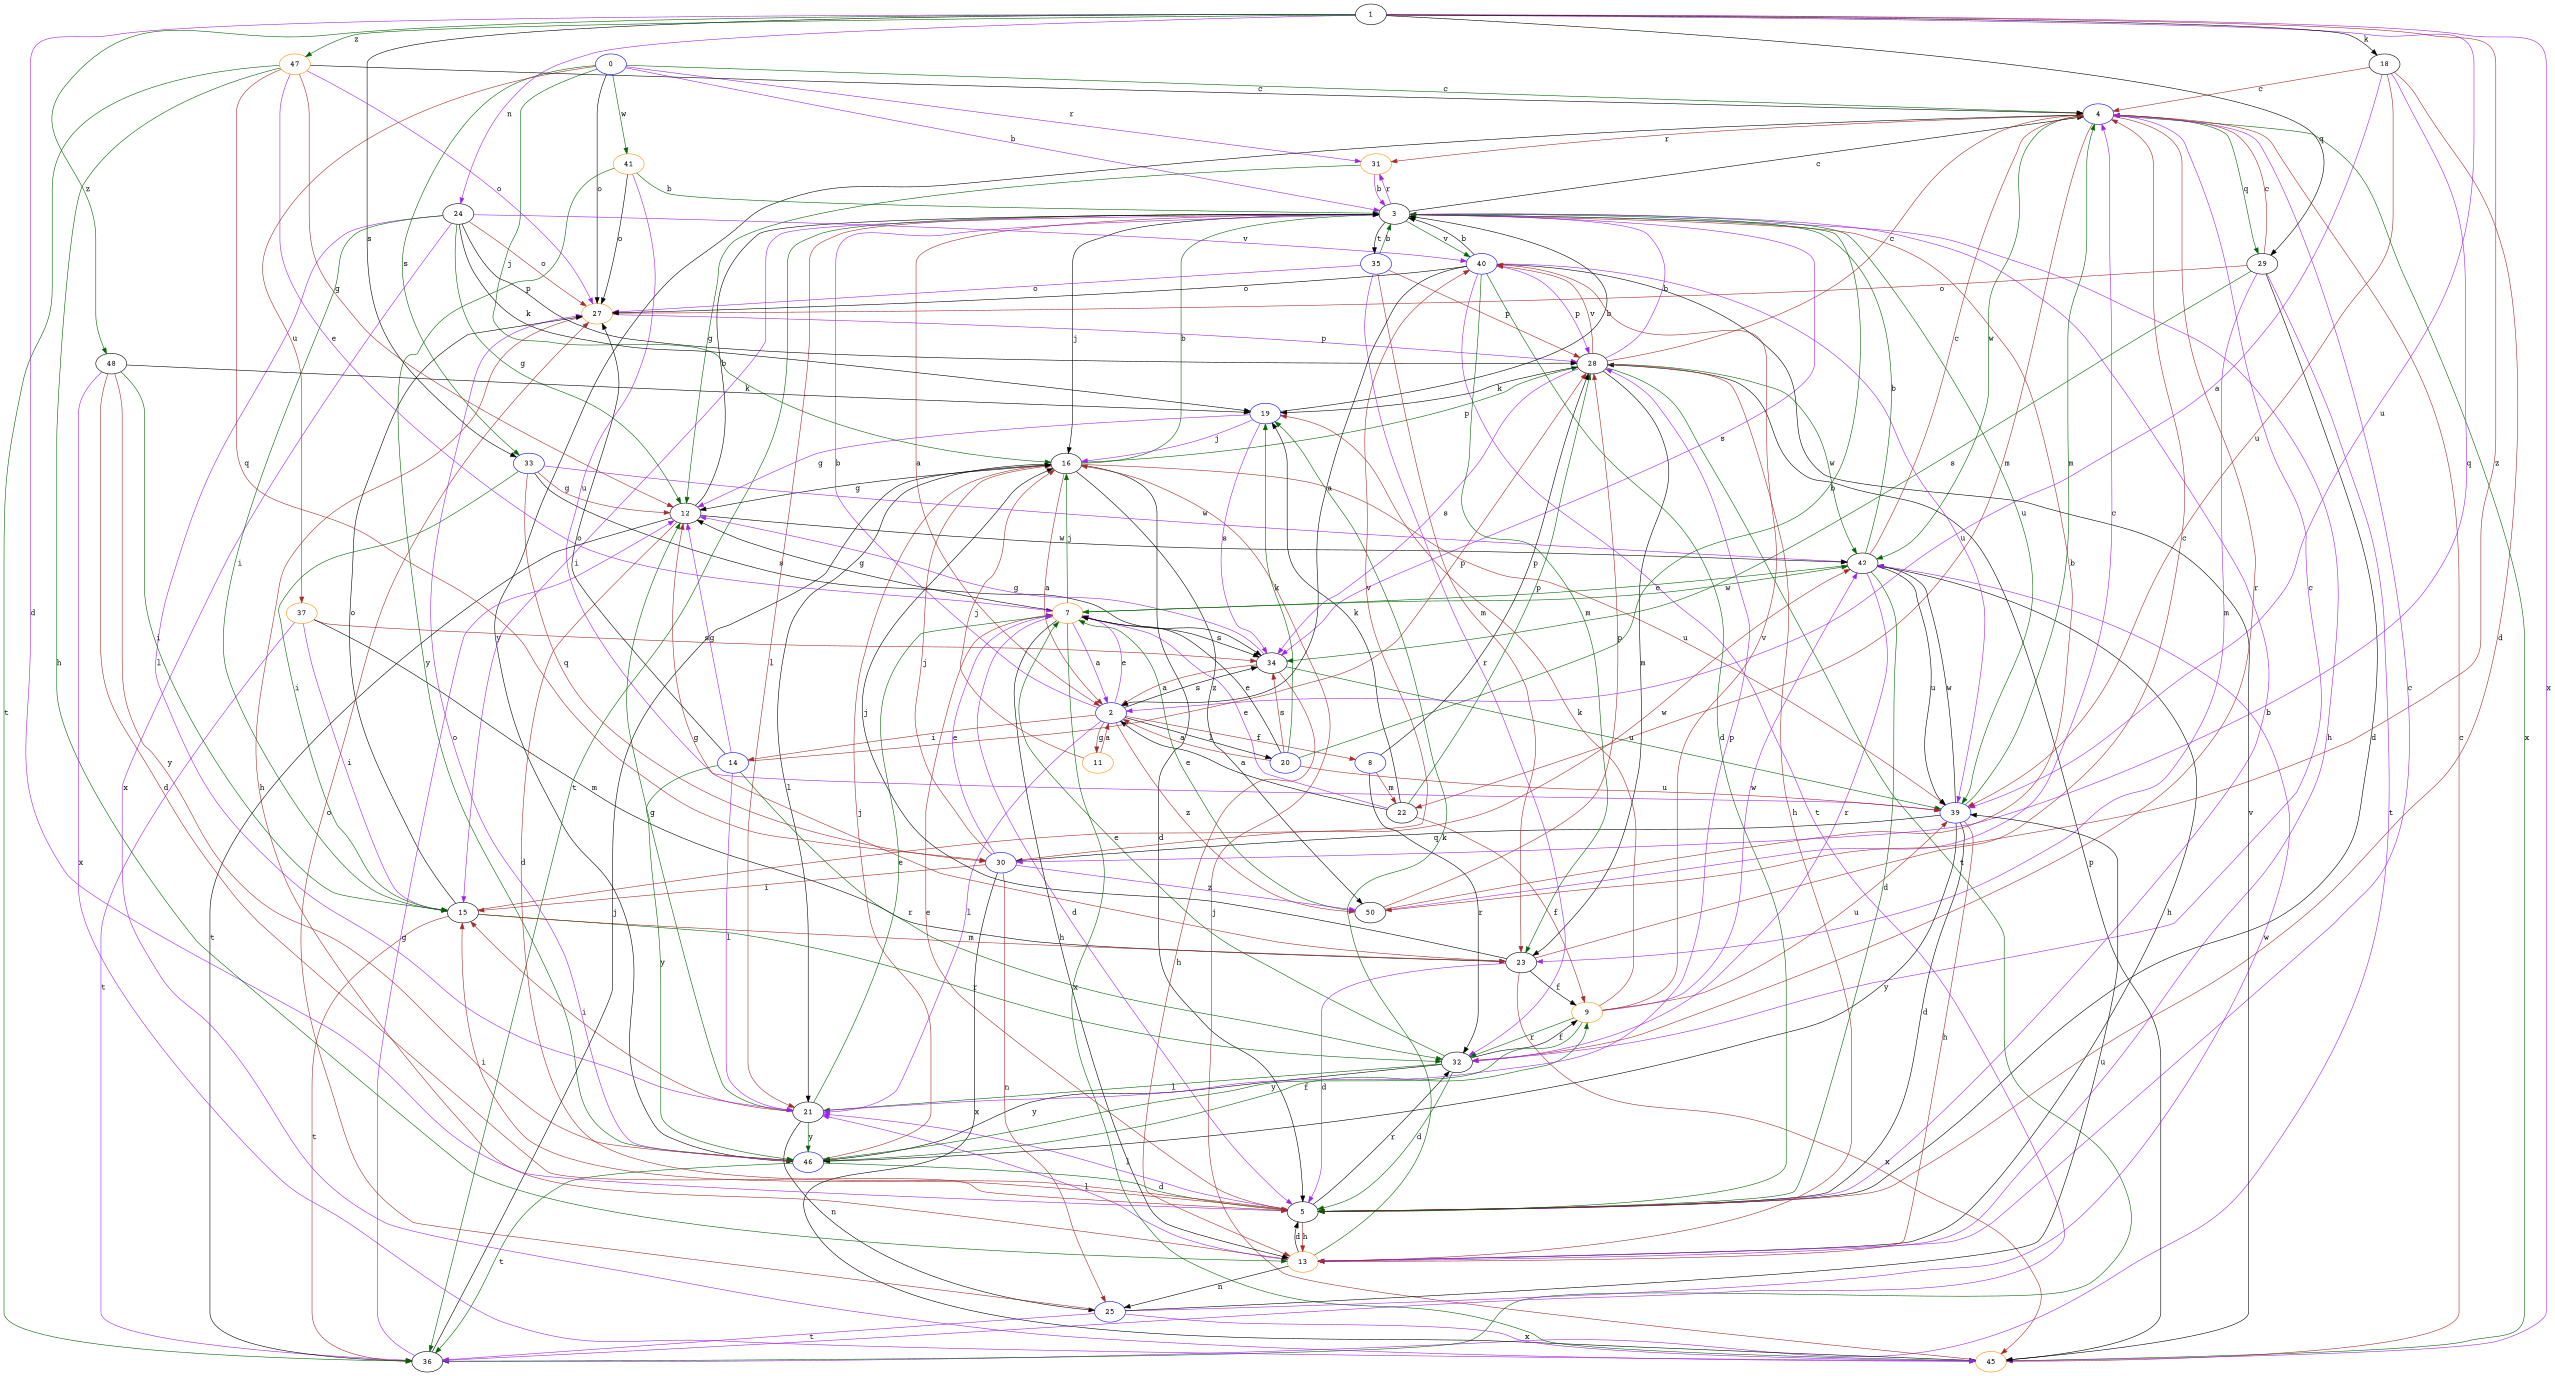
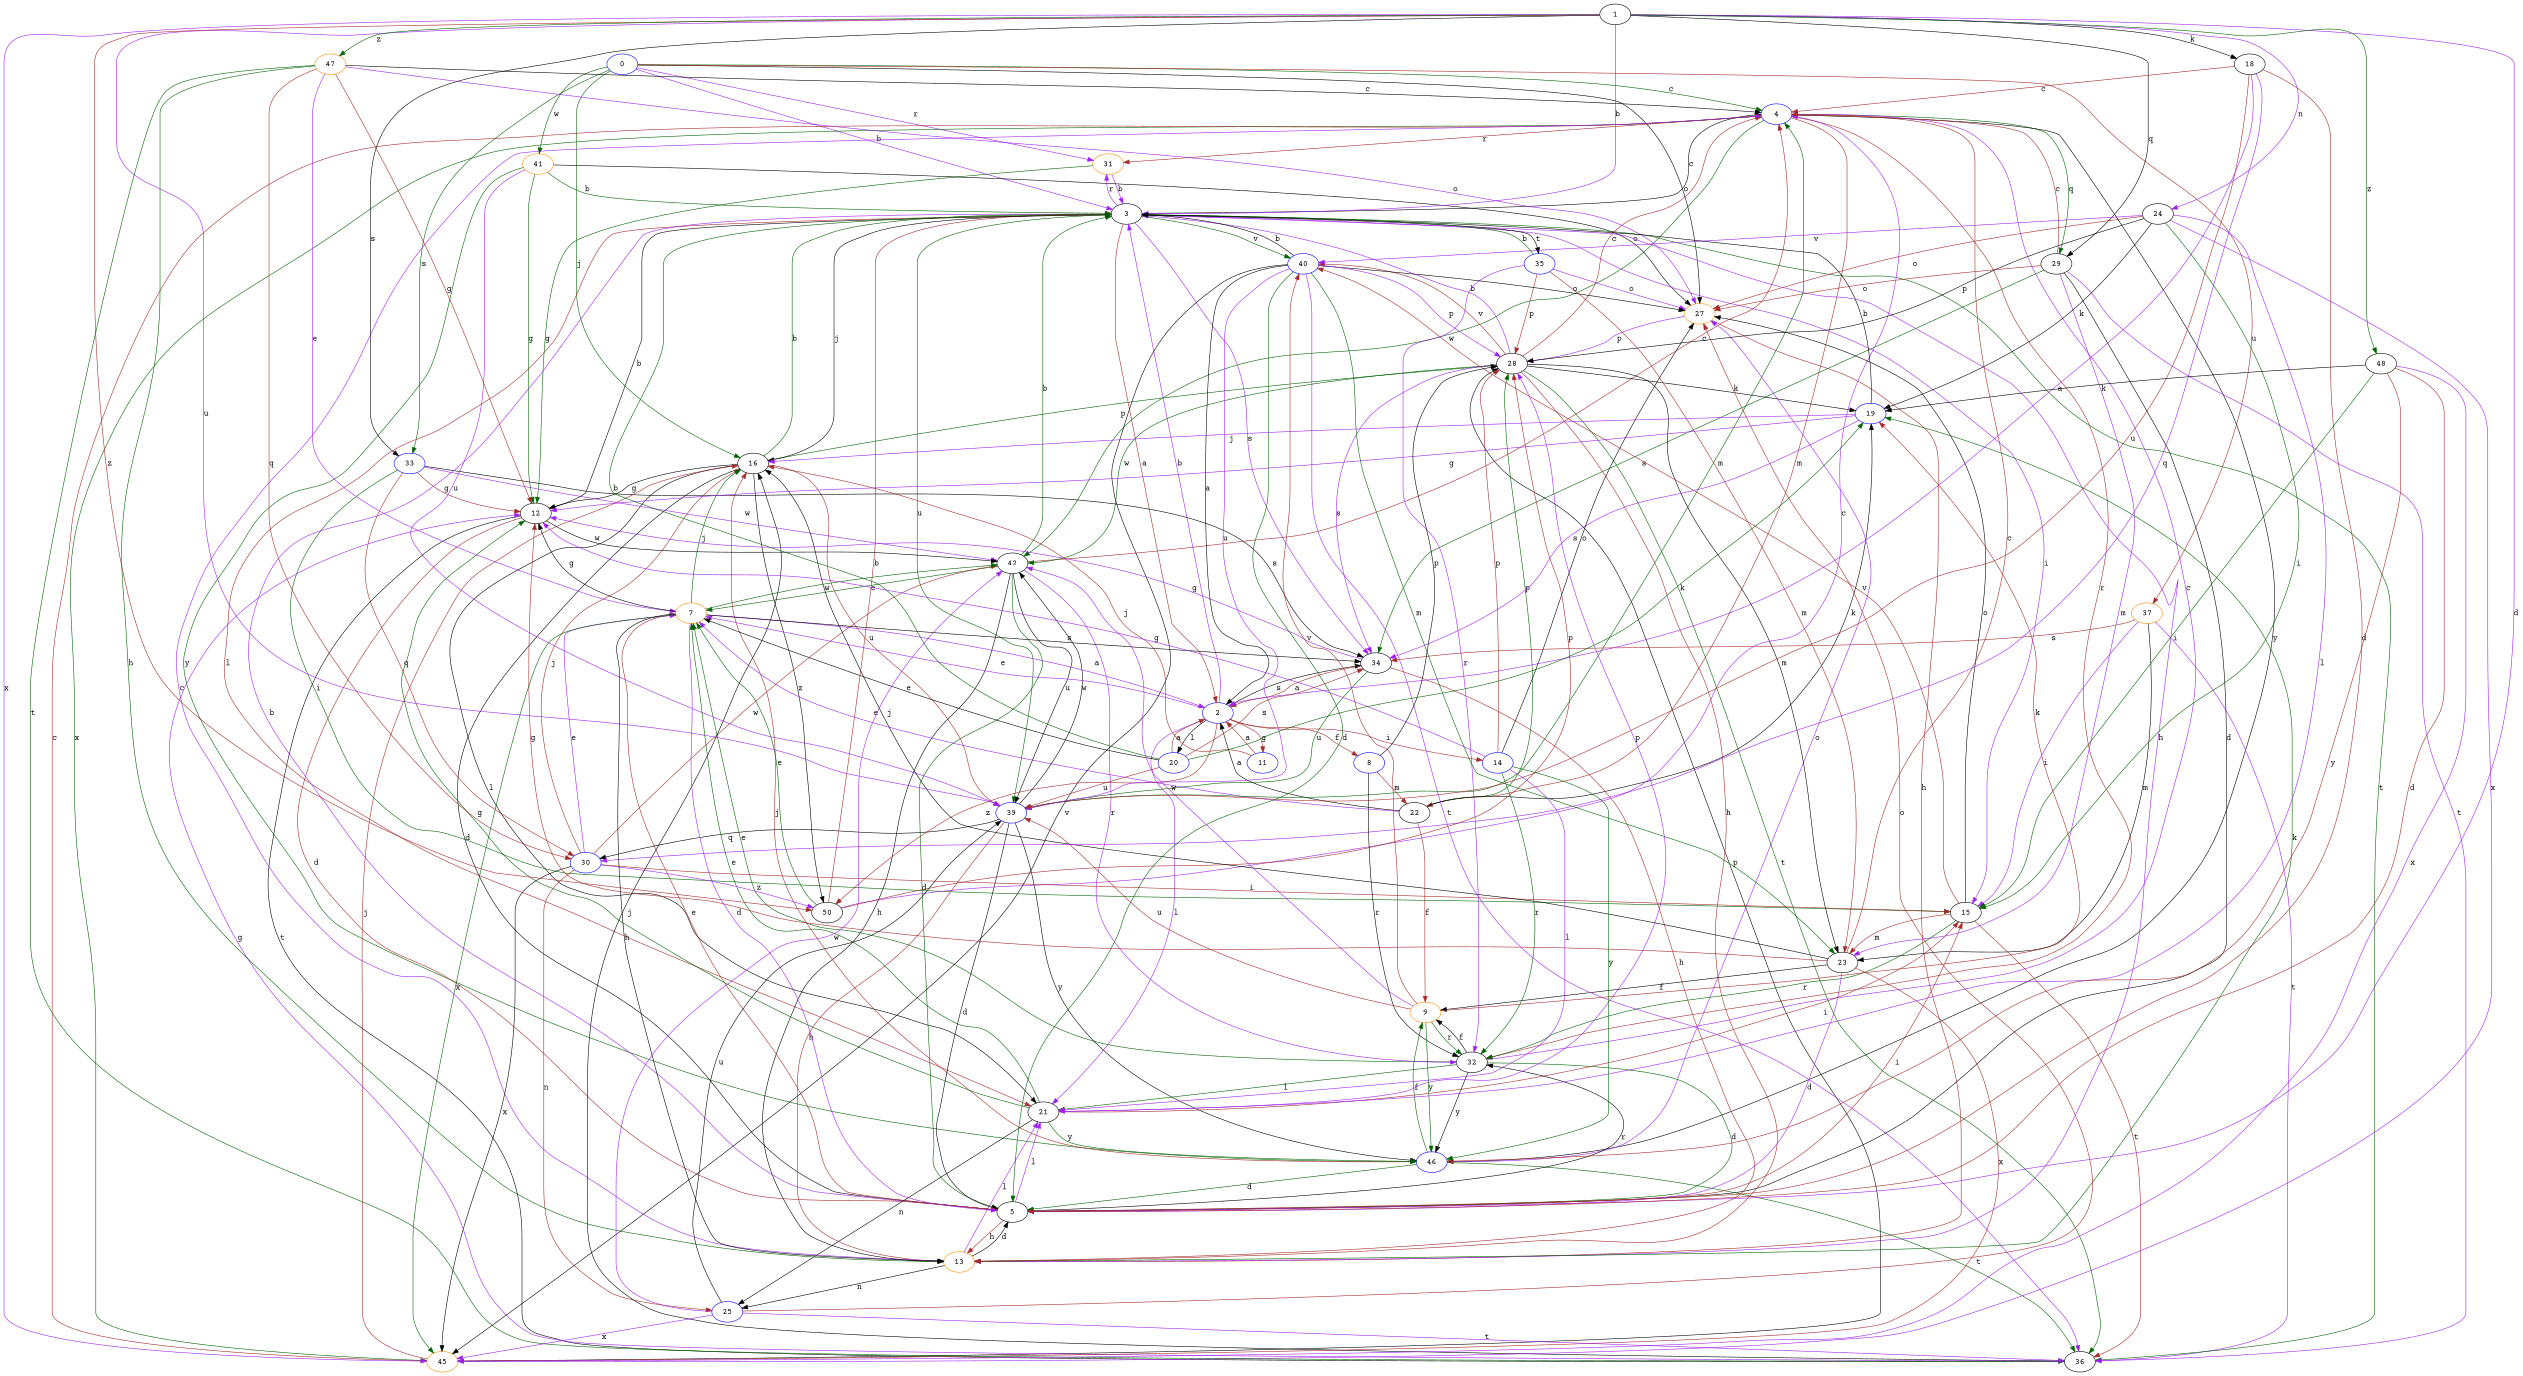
edge "1" -> "3": added, label "b"
edge "24" -> "12": now "41" -> "12"
edge "16" -> "2": removed, label "a"
node "11": color darkorange -> blue
